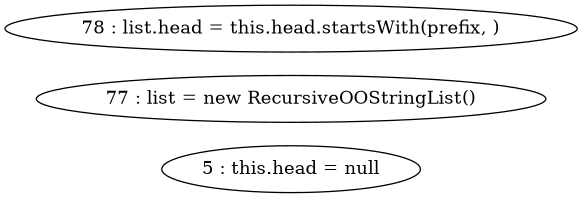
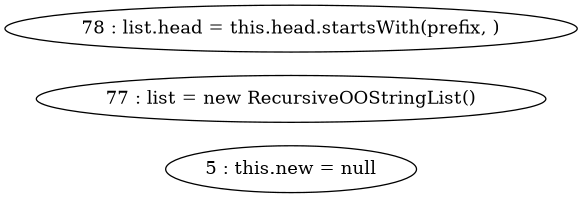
node "5 : this.head = null": label "5 : this.head = null" -> "5 : this.new = null"
